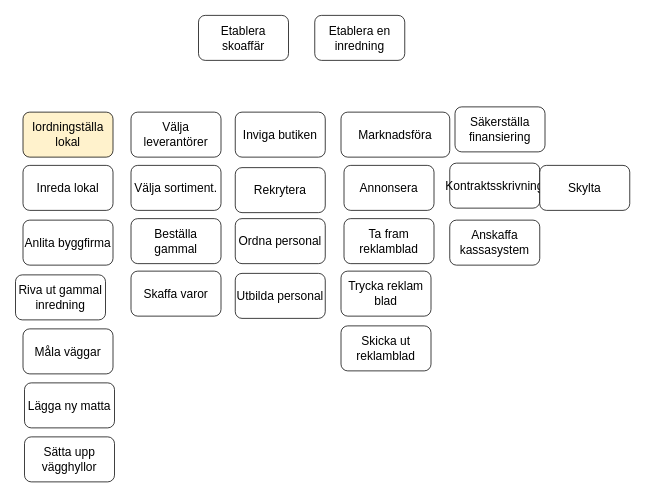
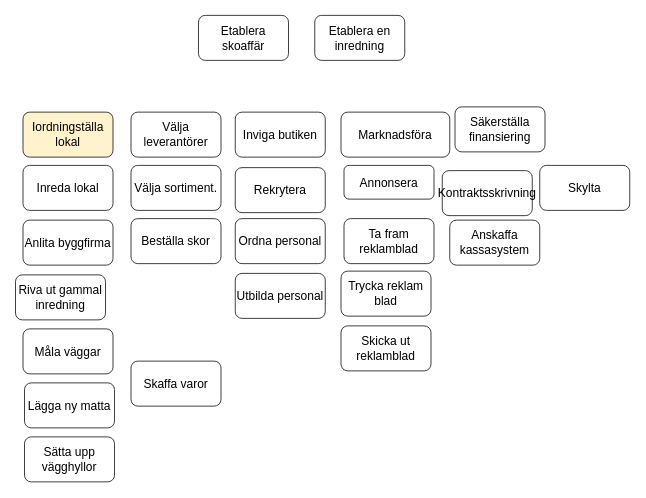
node "Kontraktsskrivning": moved (495, 186) -> (487, 193)
node "Annonsera": size 90x45 -> 90x34
node "Beställa gammal": label "Beställa gammal" -> "Beställa skor"
node "Skaffa varor": moved (176, 294) -> (176, 384)
